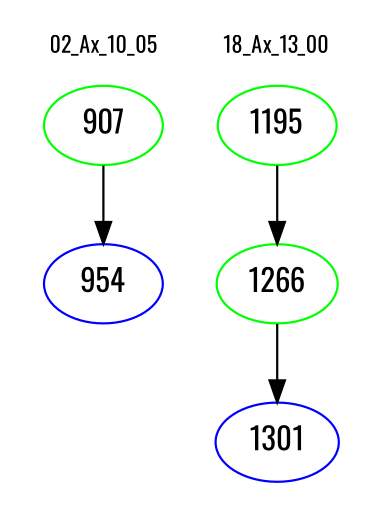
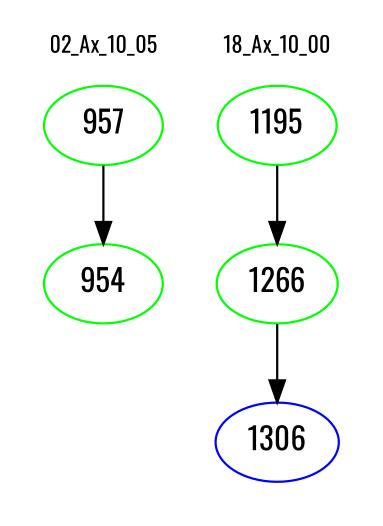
cluster "18_Ax_13_00": label "18_Ax_13_00" -> "18_Ax_10_00"
node "907": label "907" -> "957"
node "954": color blue -> green
node "1301": label "1301" -> "1306"
